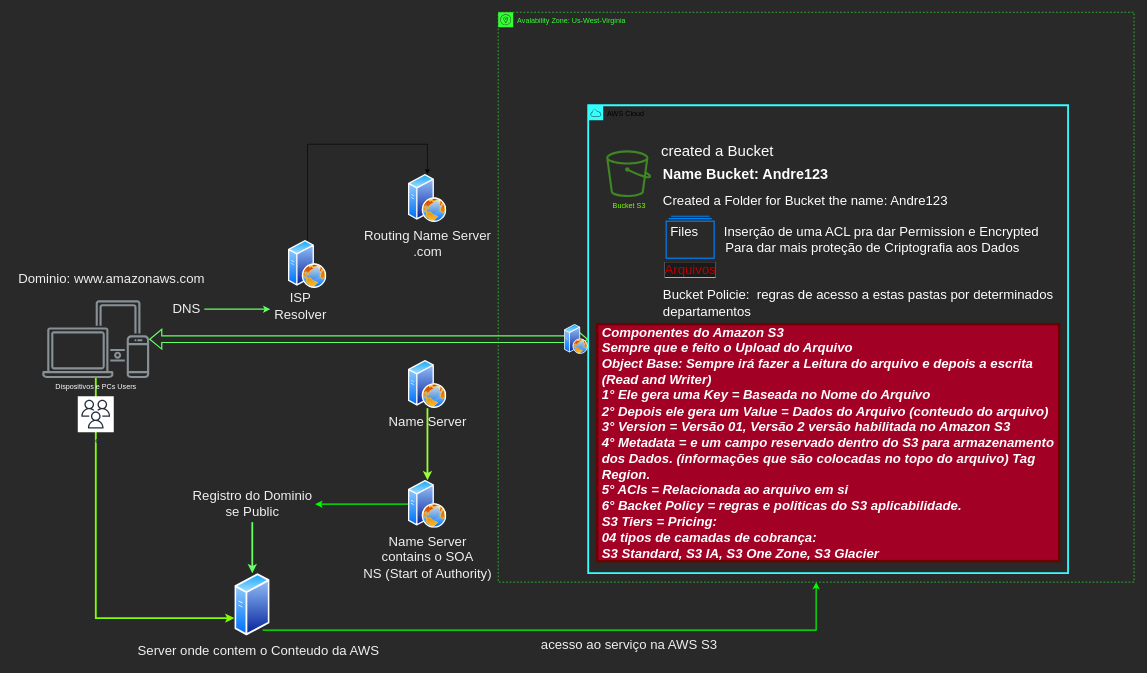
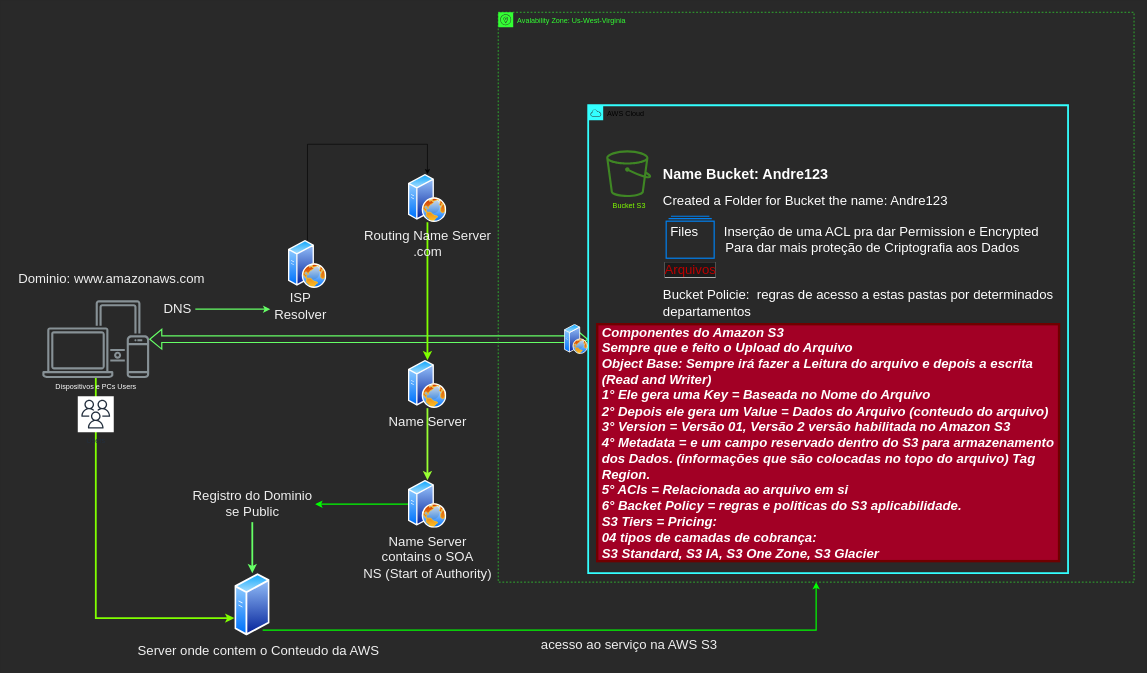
node "created a Bucket": removed
edge "Routing Name Server .com" -> "Name Server": added
node "DNS": moved (186, 309) -> (177, 309)
